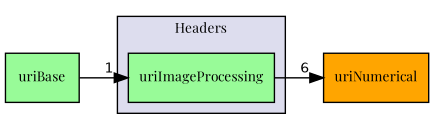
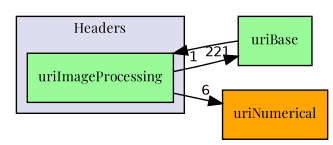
edge "uriImageProcessing" -> "uriBase": added
